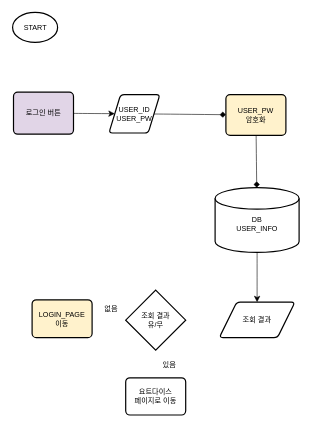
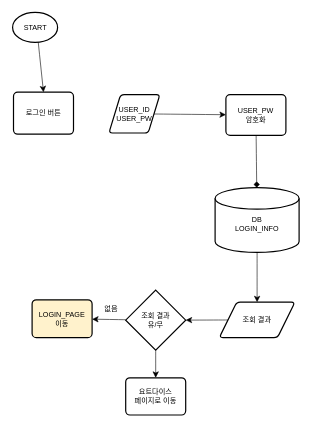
edge "START" -> "로그인 버튼": added
node "로그인 버튼": fillcolor #e1d5e7 -> #ffffff
edge "로그인 버튼" -> "USER_ID USER_PW": removed
edge "USER_ID USER_PW" -> "USER_PW 암호화": arrowhead diamond -> classic
node "USER_PW 암호화": fillcolor #fff2cc -> #ffffff
node "DB USER_INFO": label "DB USER_INFO" -> "DB LOGIN_INFO"
edge "조회 결과 유/무" -> "LOGIN_PAGE 이동": added
edge "조회 결과" -> "조회 결과 유/무": added
node "있음": removed
edge "조회 결과 유/무" -> "요트다이스 페이지로 이동": added
